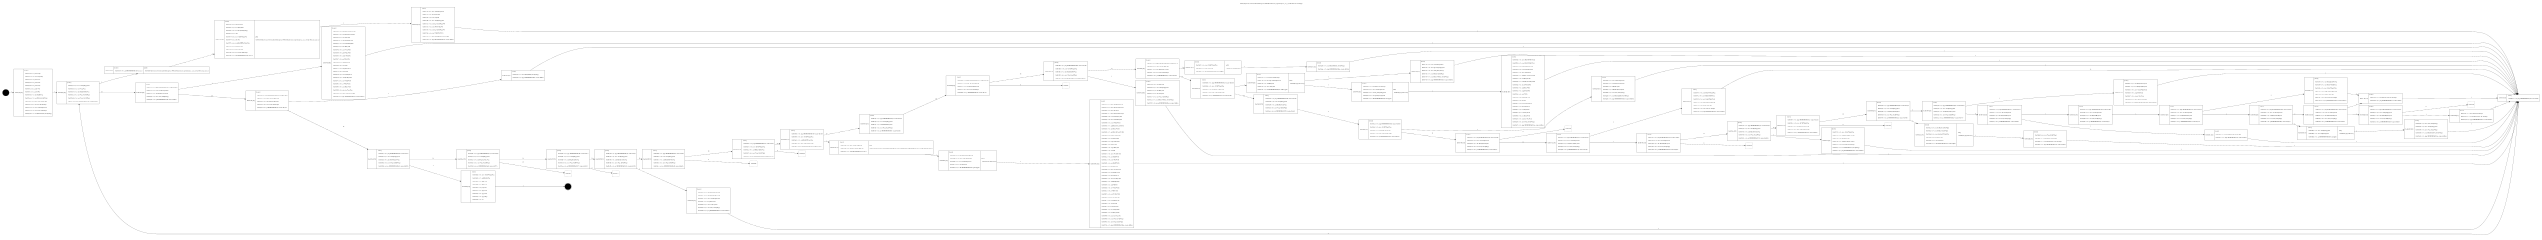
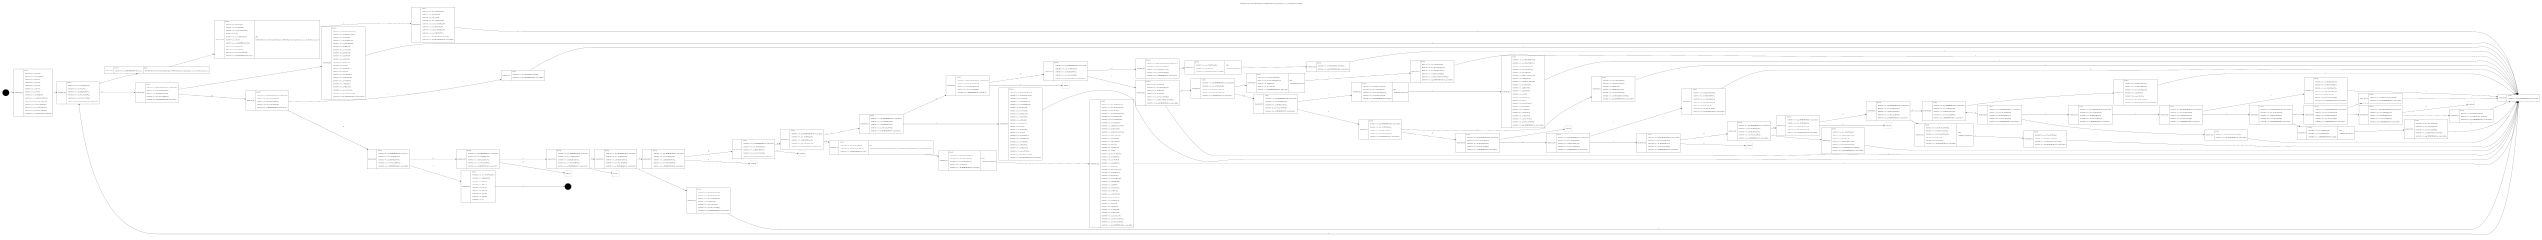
edge "0x40149f [25]" -> "0x4014b8 [25]": now "0x4017bd [25]" -> "0x4014b8 [25]"
edge "0x40170f [23]" -> "0x401993 [24]": now "0x4014d1 [25]" -> "0x401993 [24]"
edge "0x4016f4 [27]" -> "0x4017d6 [12]": now "0x4016f4 [27]" -> "0x401be4 [5]"
edge "0x401599 [25]" -> "0x4015b2 [25]": reversed
node "0x401801 [83]": added
